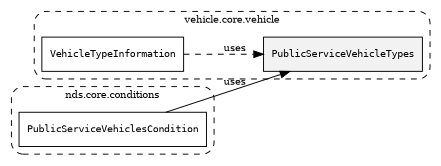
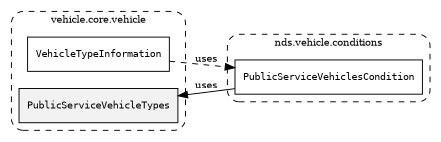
edge "VehicleTypeInformation" -> "PublicServiceVehicleTypes": now "VehicleTypeInformation" -> "PublicServiceVehiclesCondition"
cluster "nds.core.conditions": label "nds.core.conditions" -> "nds.vehicle.conditions"
